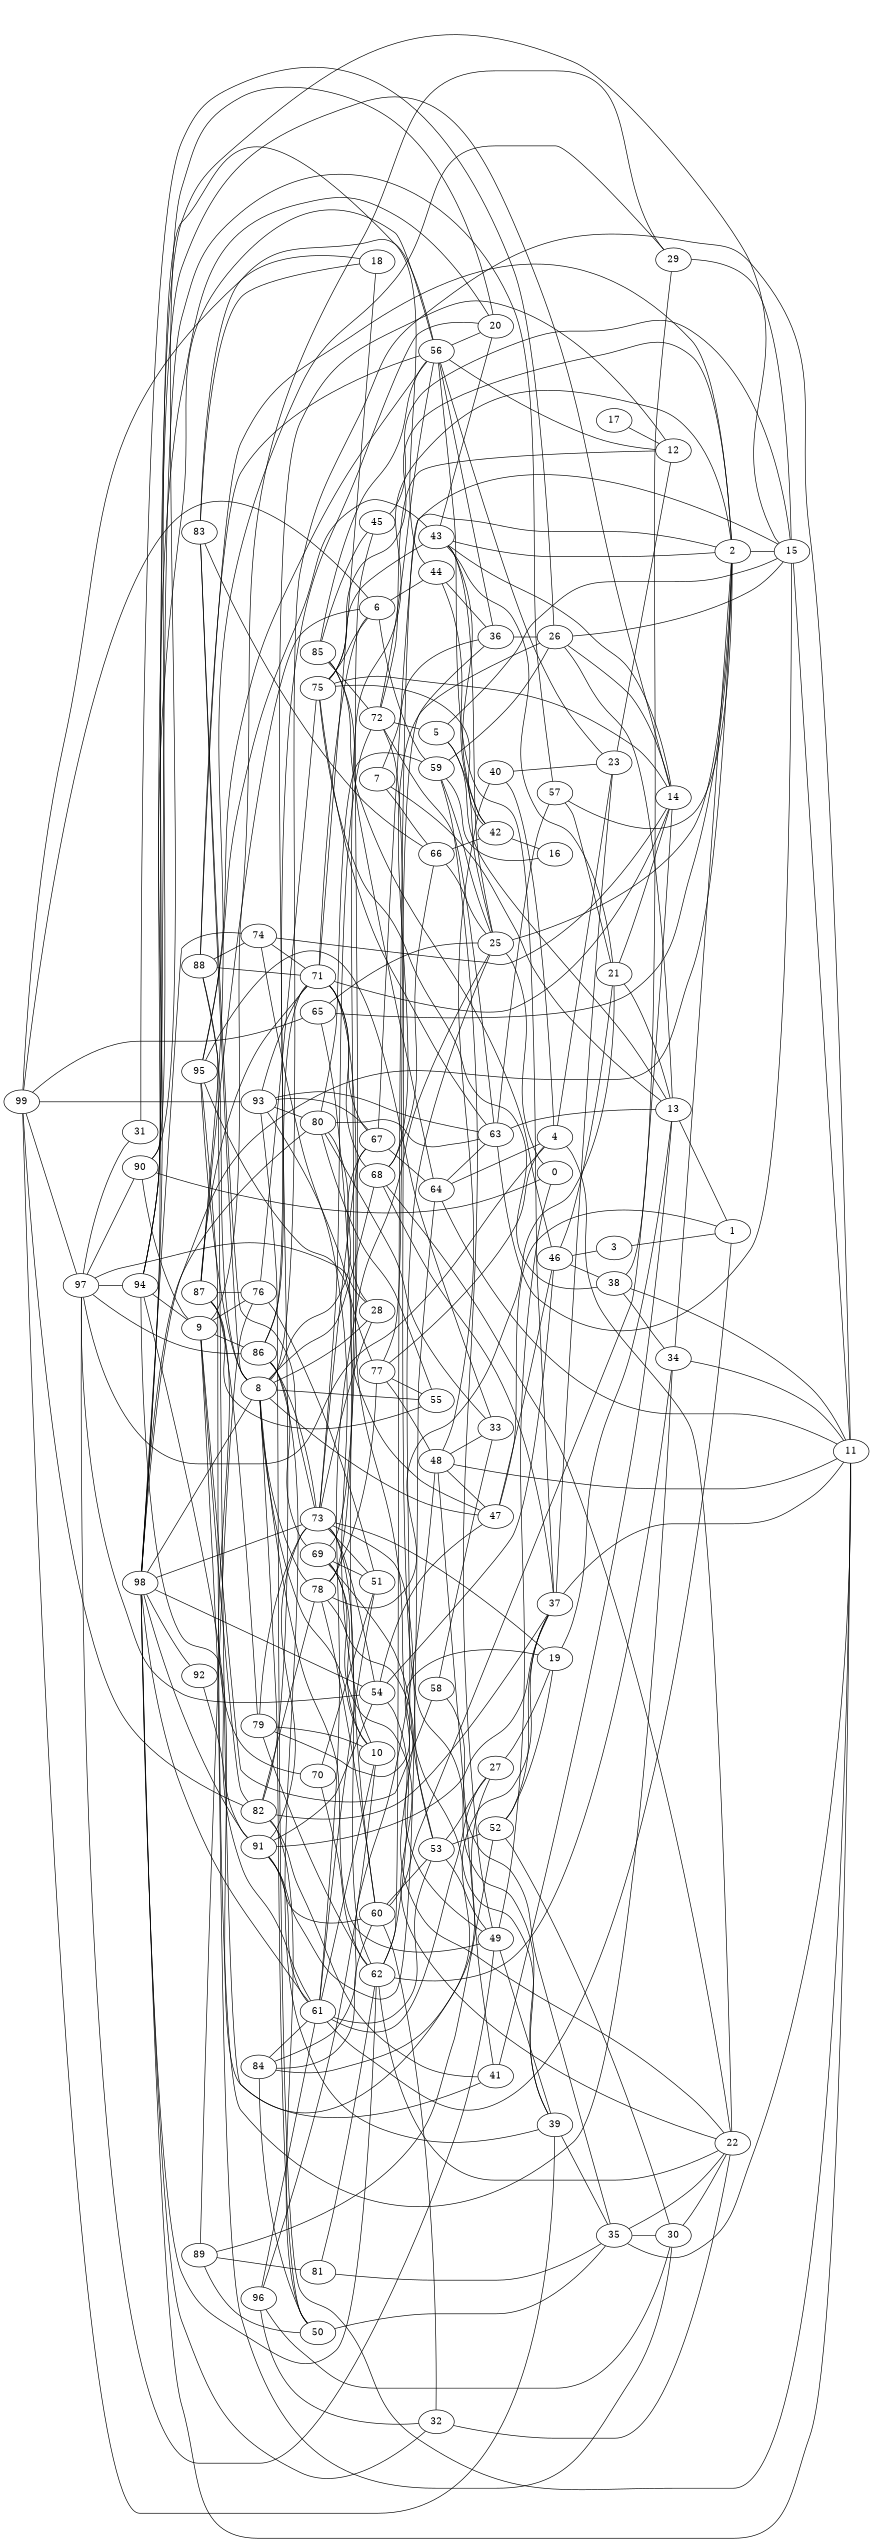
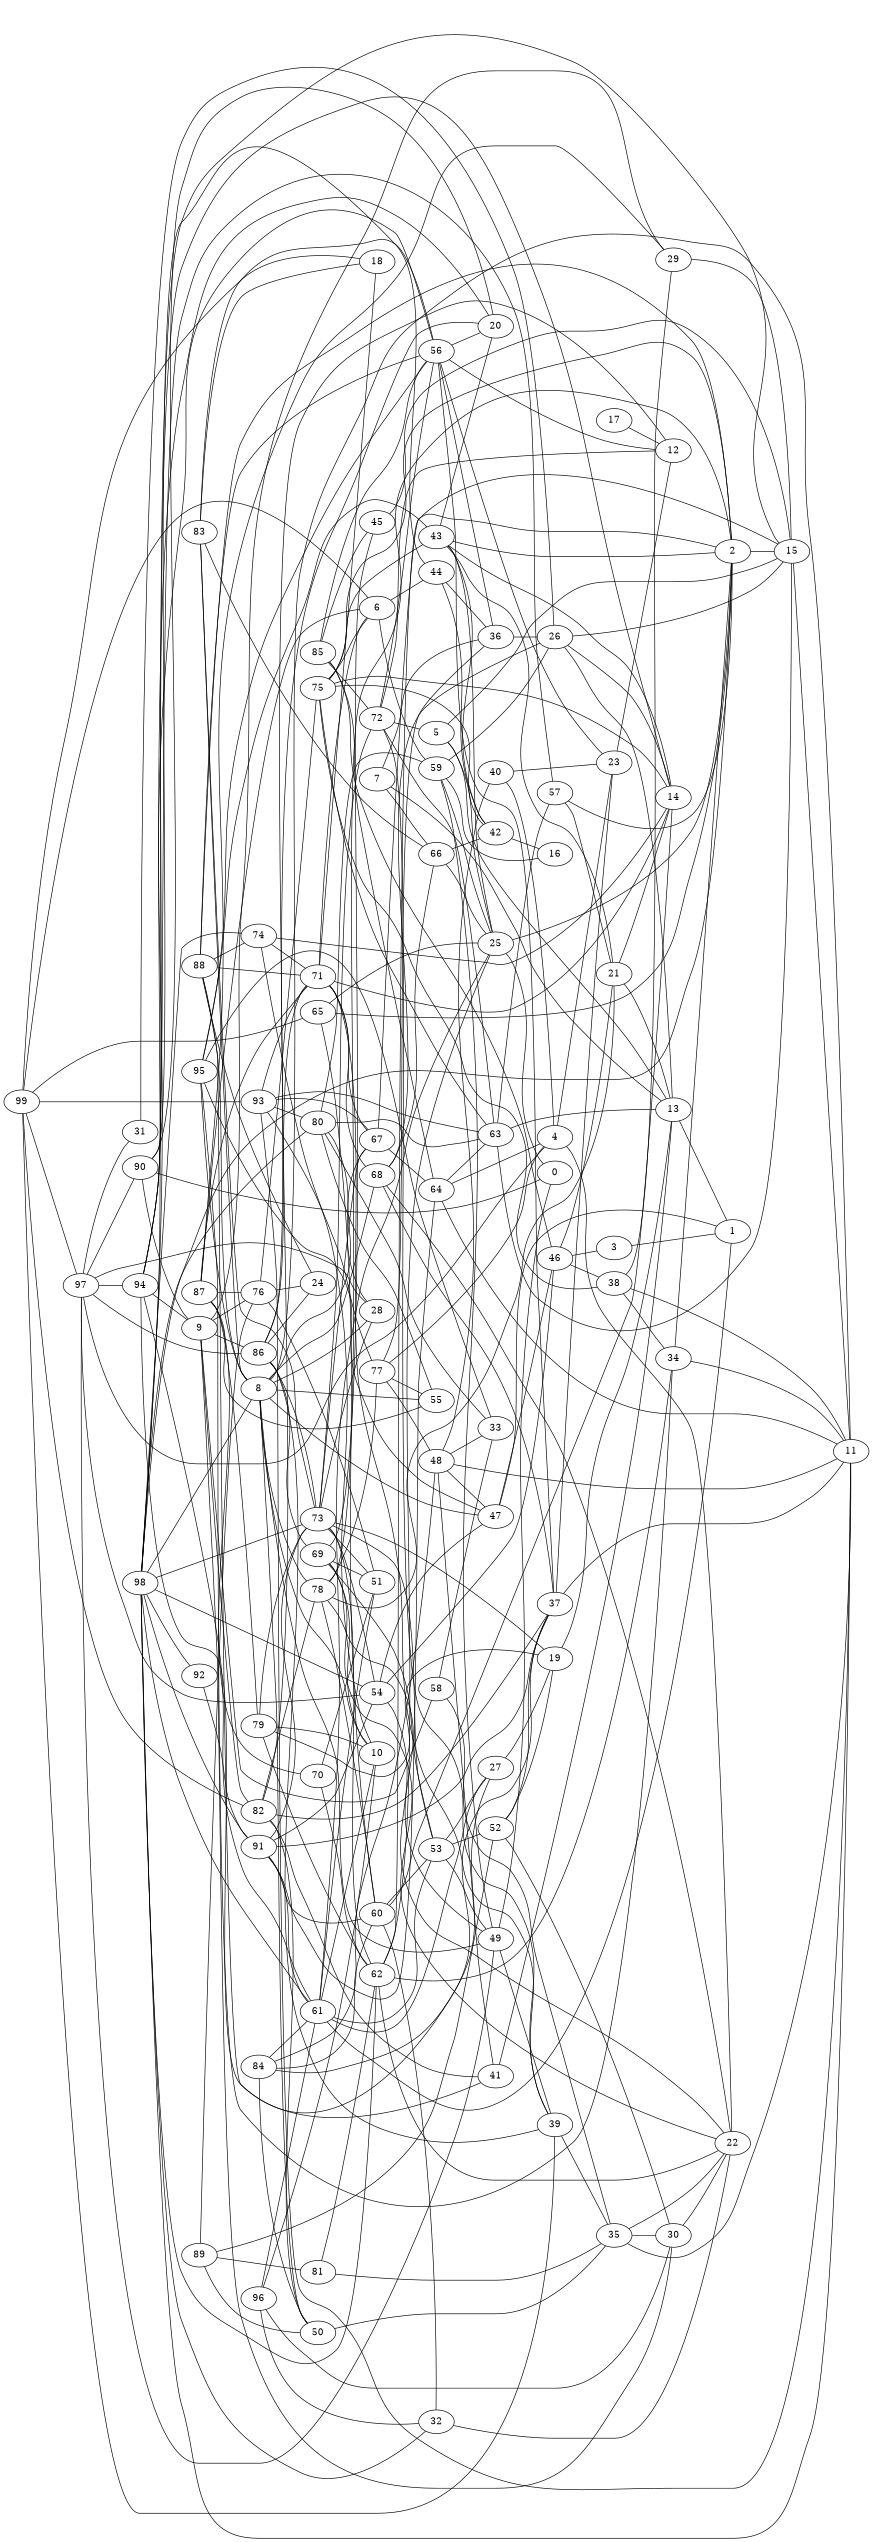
node "24": added
